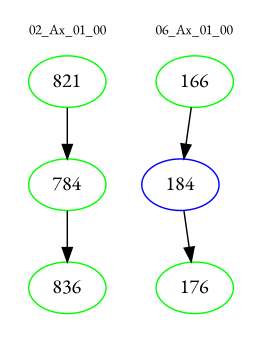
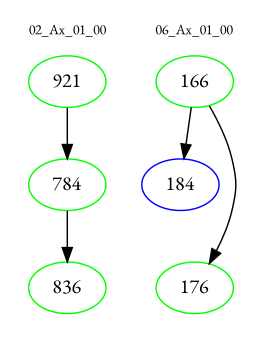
node "821": label "821" -> "921"
edge "184" -> "176": now "166" -> "176"
